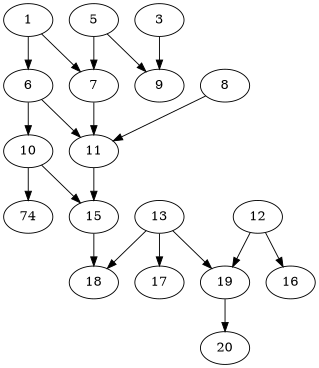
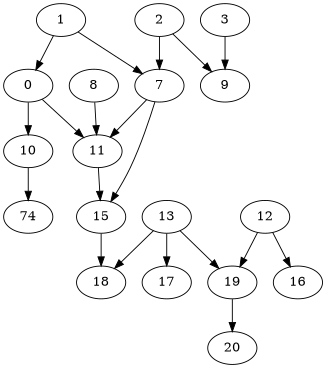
node "5": label "5" -> "2"
node "6": label "6" -> "0"
edge "10" -> "15": now "7" -> "15"
